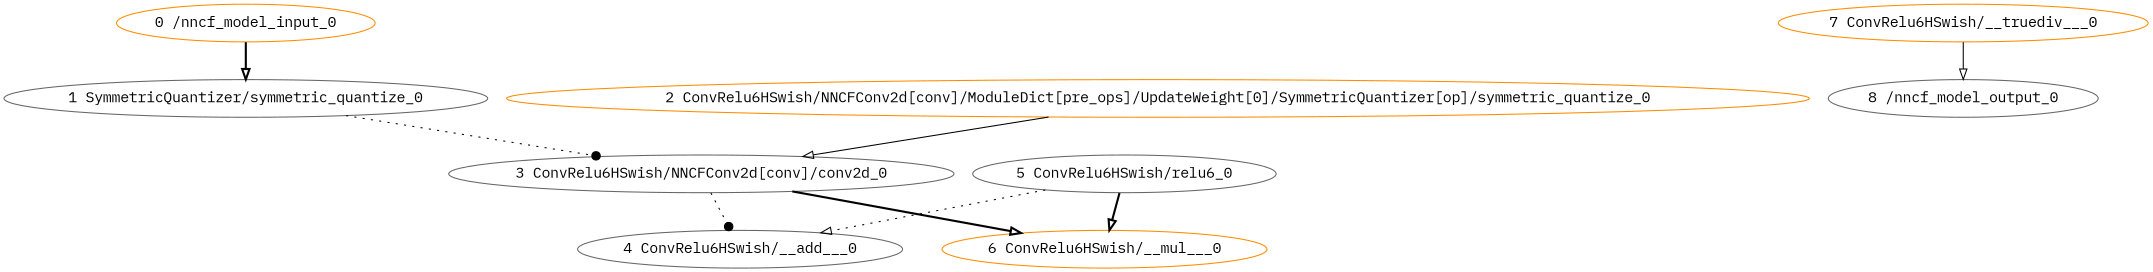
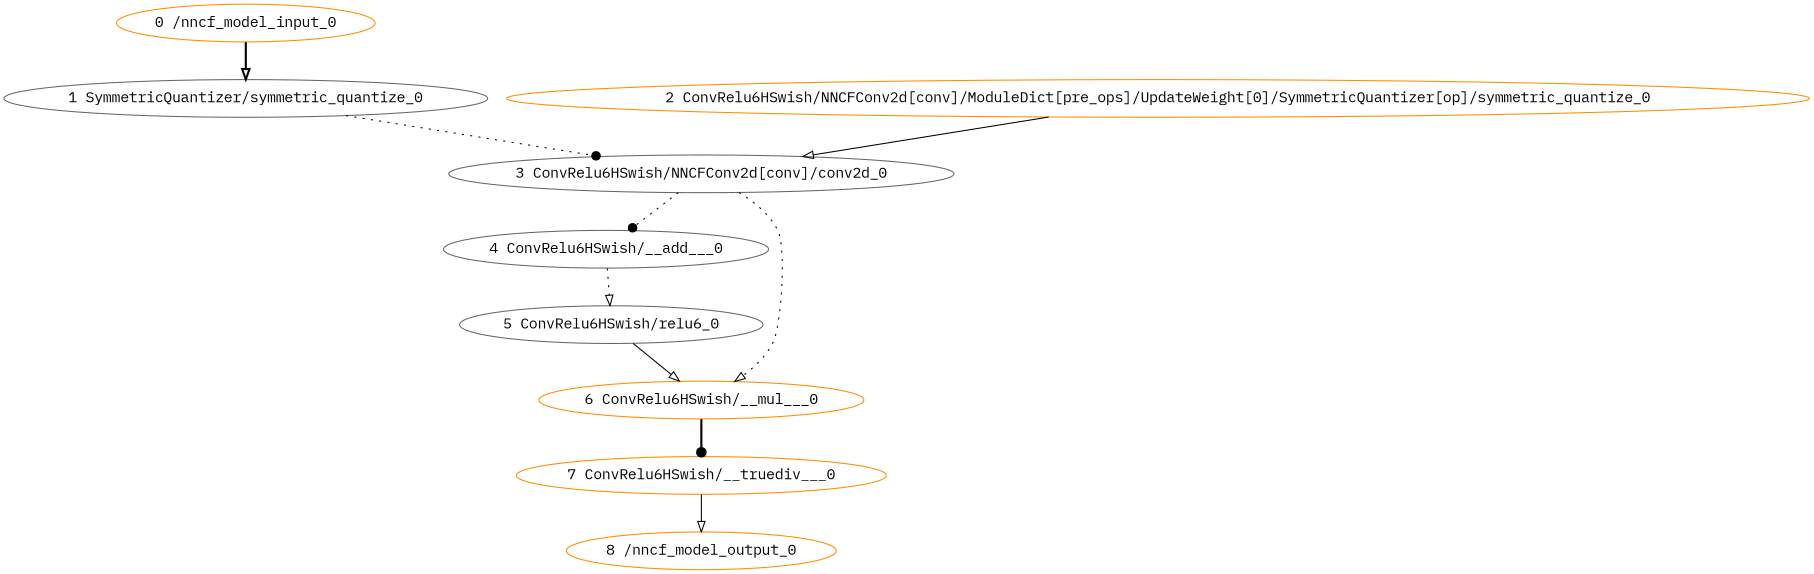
node "8 /nncf_model_output_0": color gray40 -> darkorange
edge "5 ConvRelu6HSwish/relu6_0" -> "6 ConvRelu6HSwish/__mul___0": style bold -> solid
edge "3 ConvRelu6HSwish/NNCFConv2d[conv]/conv2d_0" -> "6 ConvRelu6HSwish/__mul___0": style bold -> dotted
edge "5 ConvRelu6HSwish/relu6_0" -> "4 ConvRelu6HSwish/__add___0": reversed
edge "6 ConvRelu6HSwish/__mul___0" -> "7 ConvRelu6HSwish/__truediv___0": added
